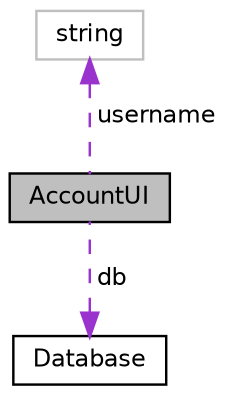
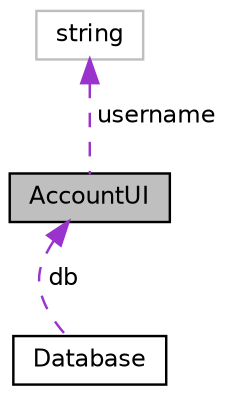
edge "AccountUI" -> "Database": reversed
